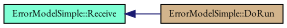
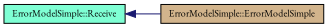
node "ErrorModelSimple::DoRun": label "ErrorModelSimple::DoRun" -> "ErrorModelSimple::ErrorModelSimple"
